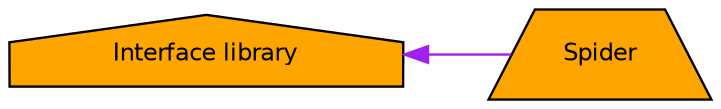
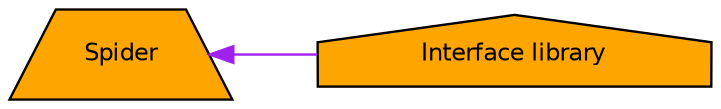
edge "Spider" -> "Interface library": reversed
